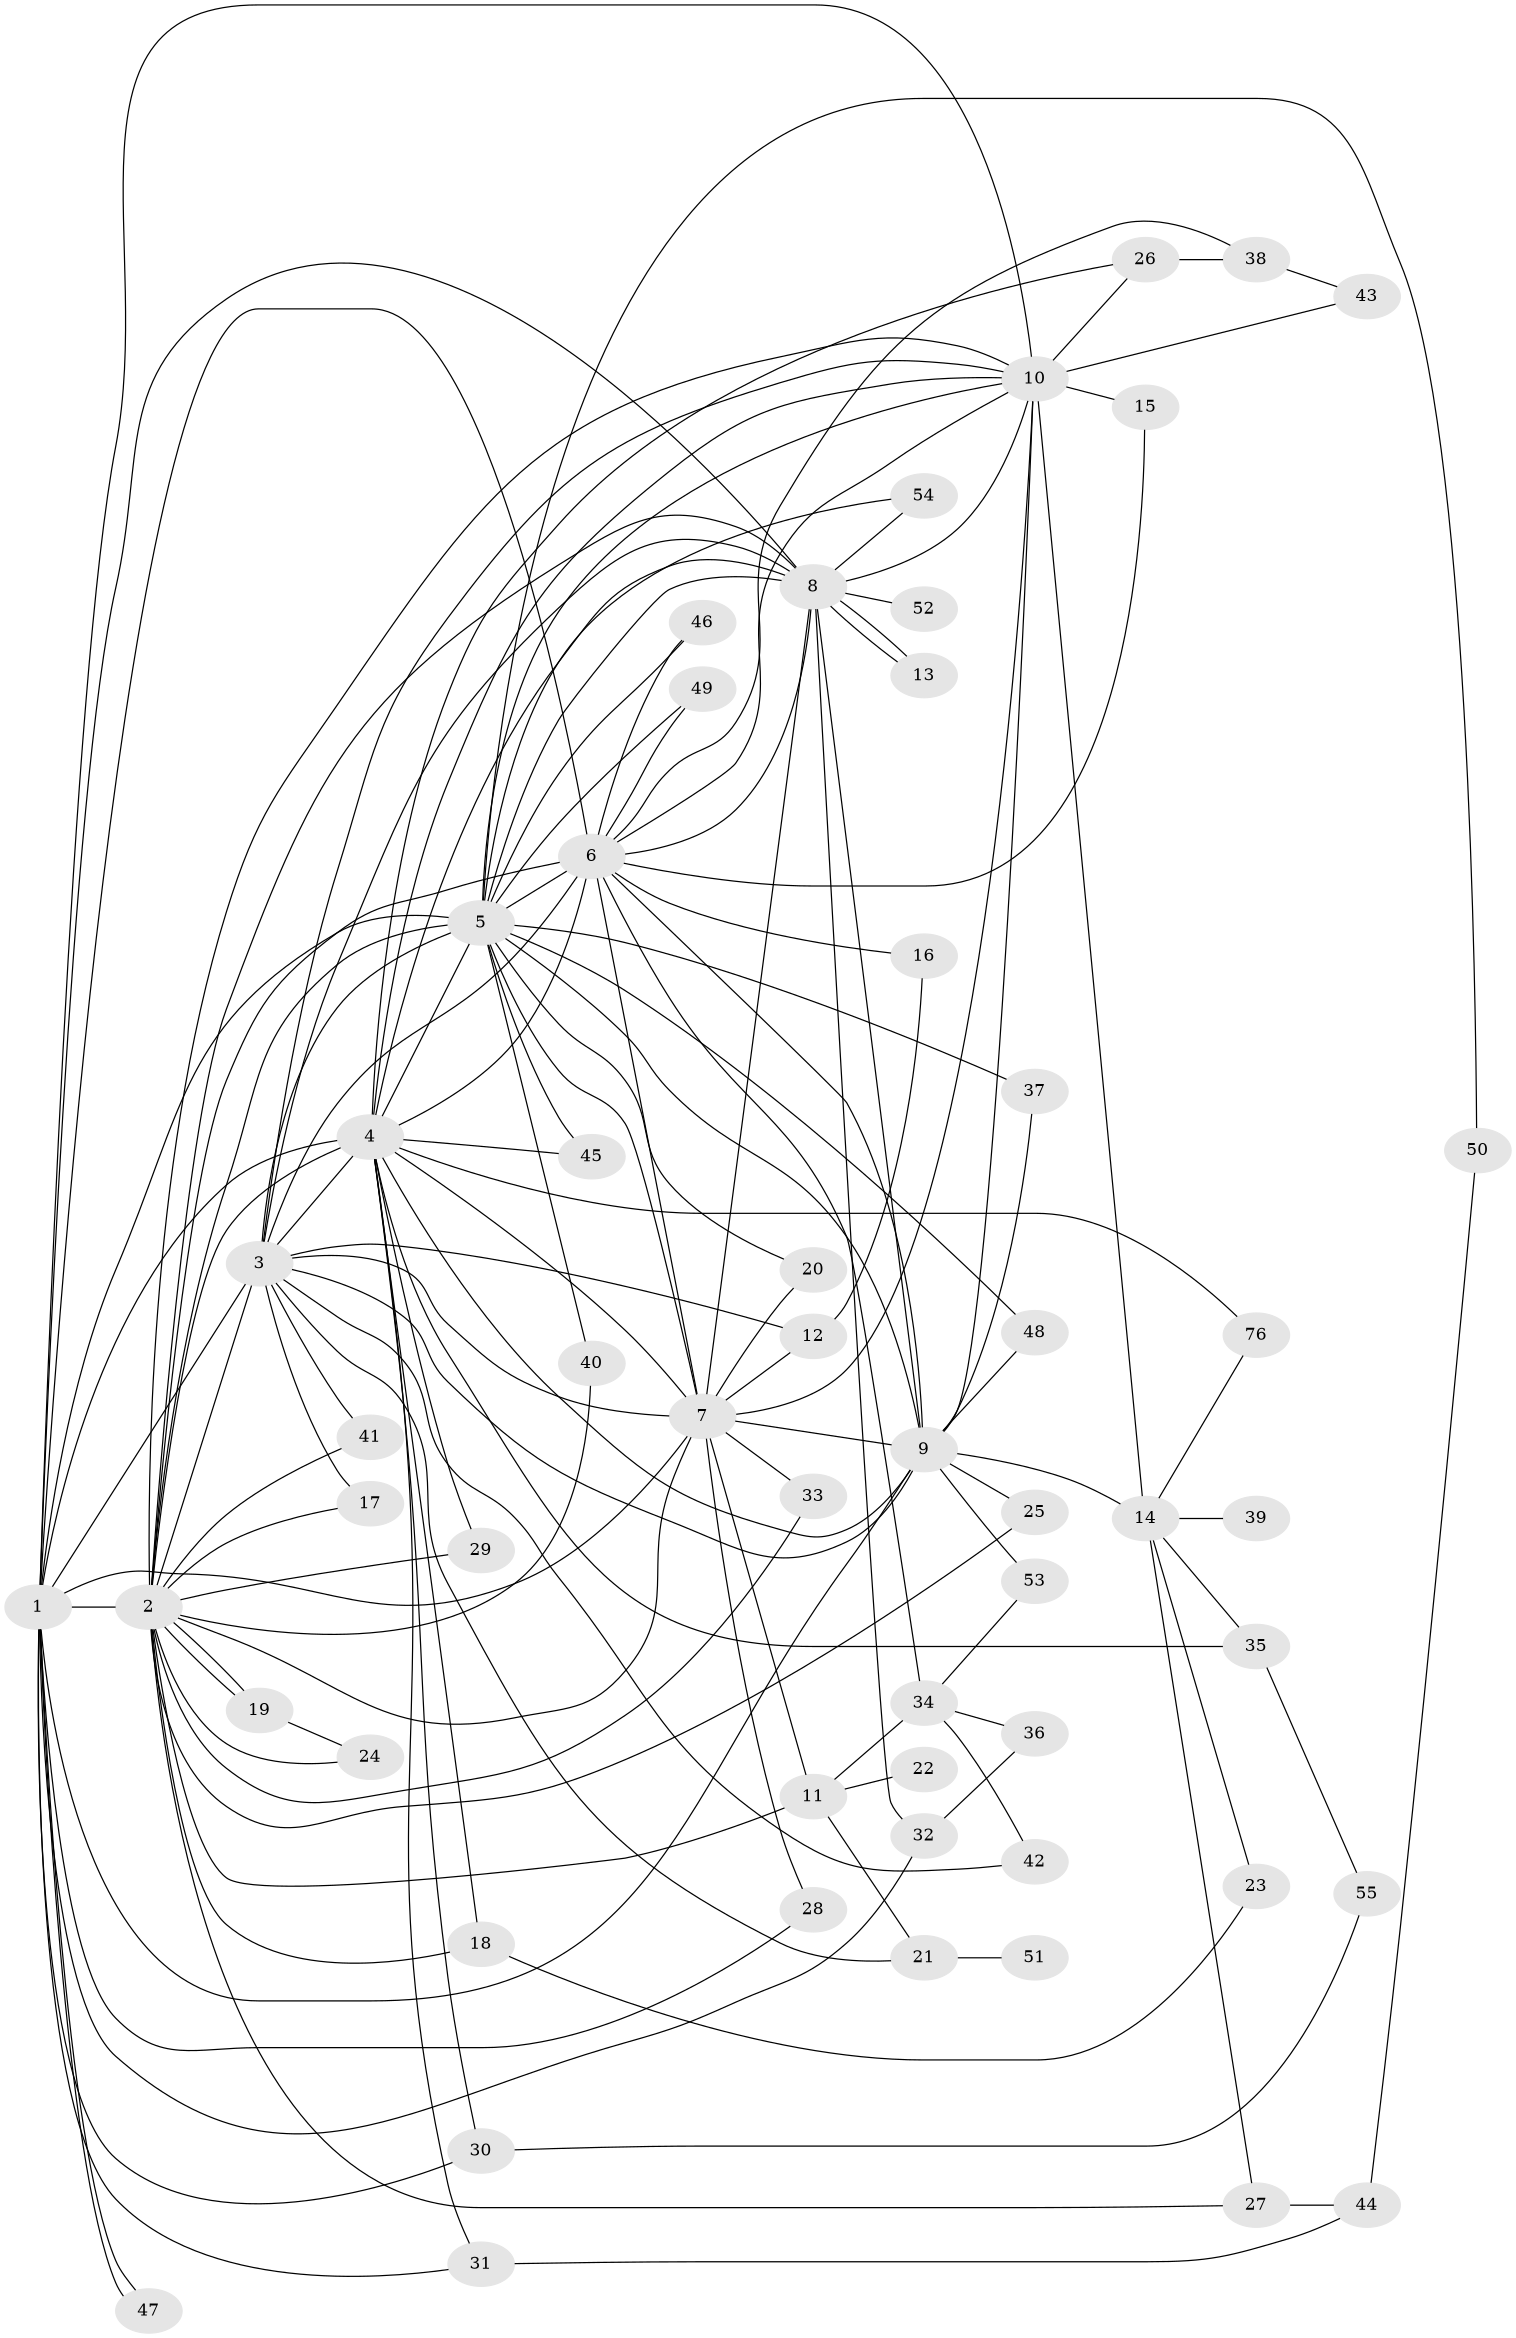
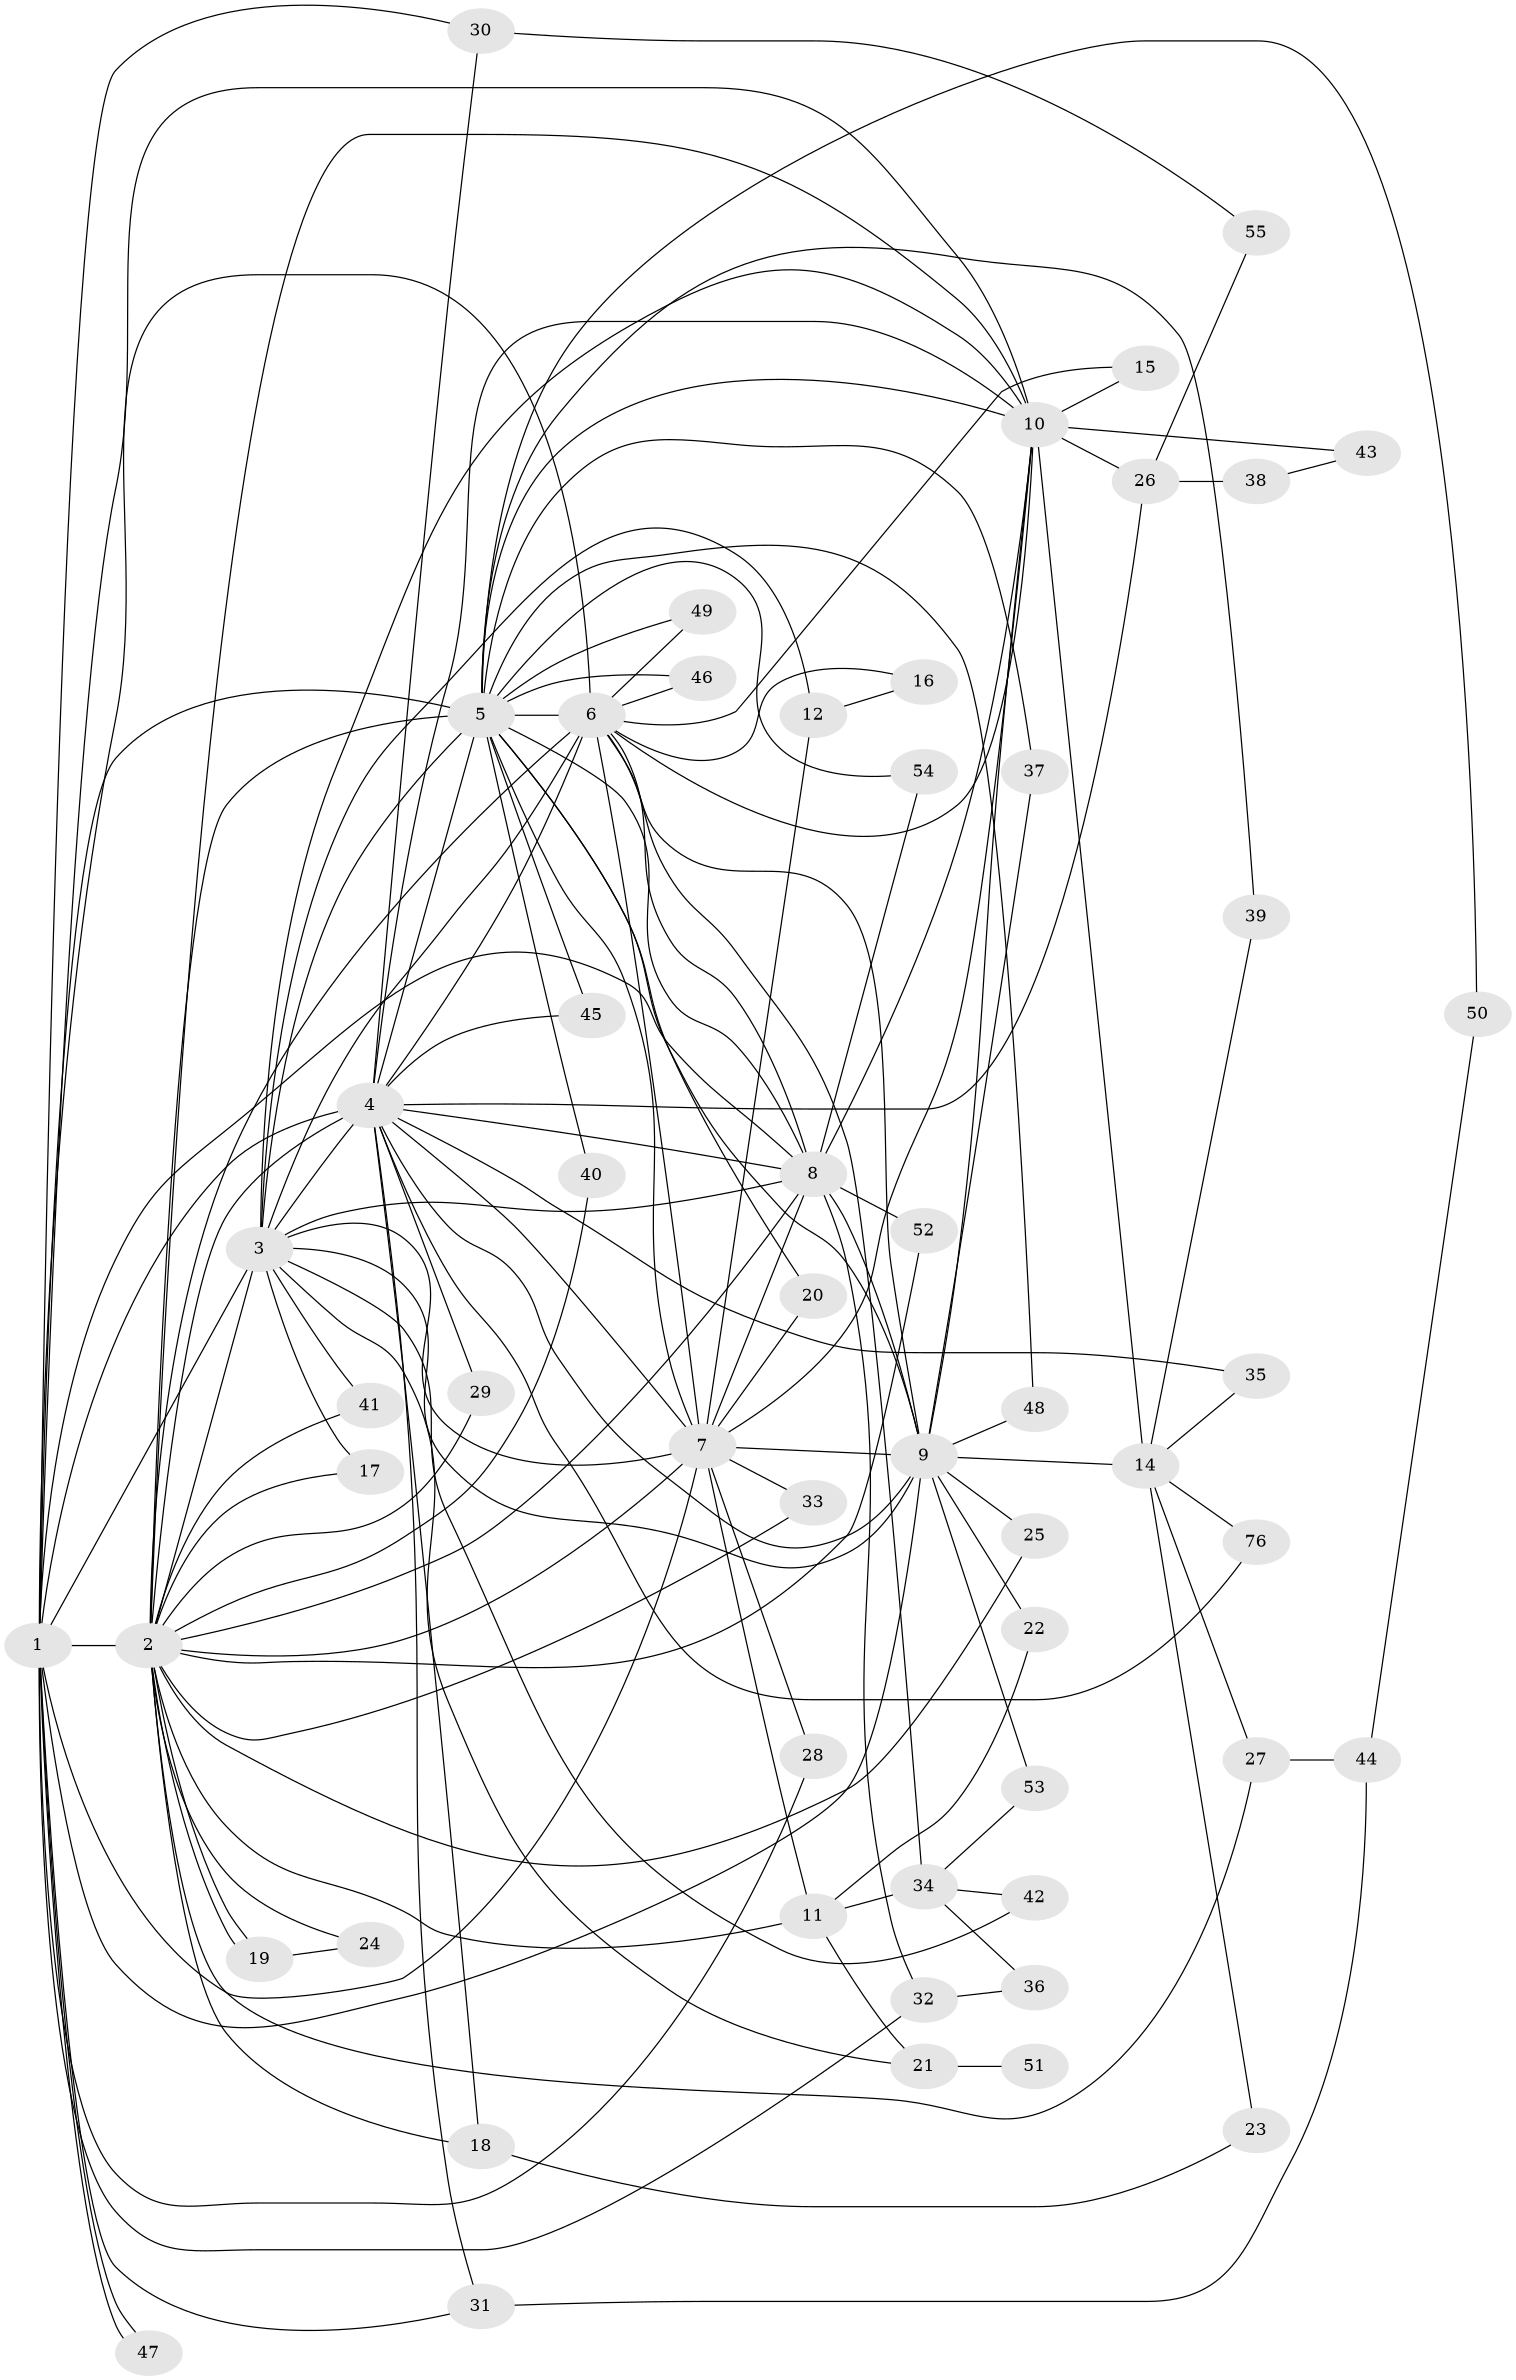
edge "5" -- "39": added
edge "38" -- "6": removed
node "13": removed
edge "9" -- "22": added
edge "52" -- "2": added
edge "35" -- "55": now "26" -- "55"
